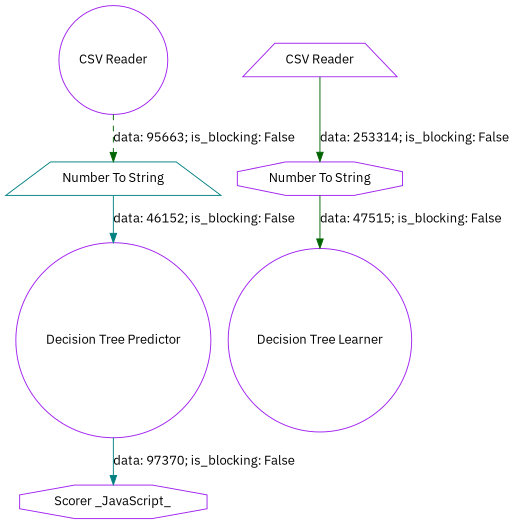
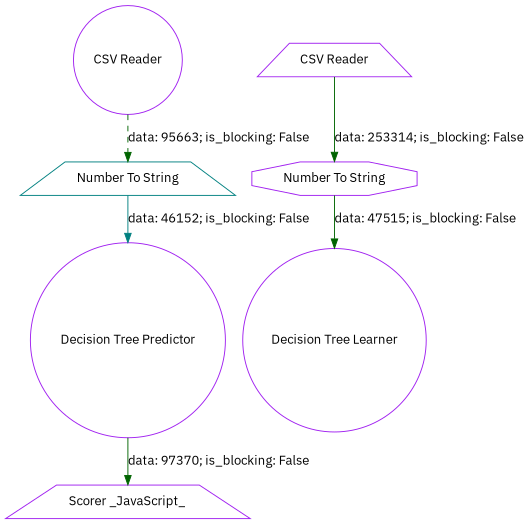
edge "Decision Tree Predictor" -> "Scorer _JavaScript_": color teal -> darkgreen
node "Scorer _JavaScript_": shape octagon -> trapezium
